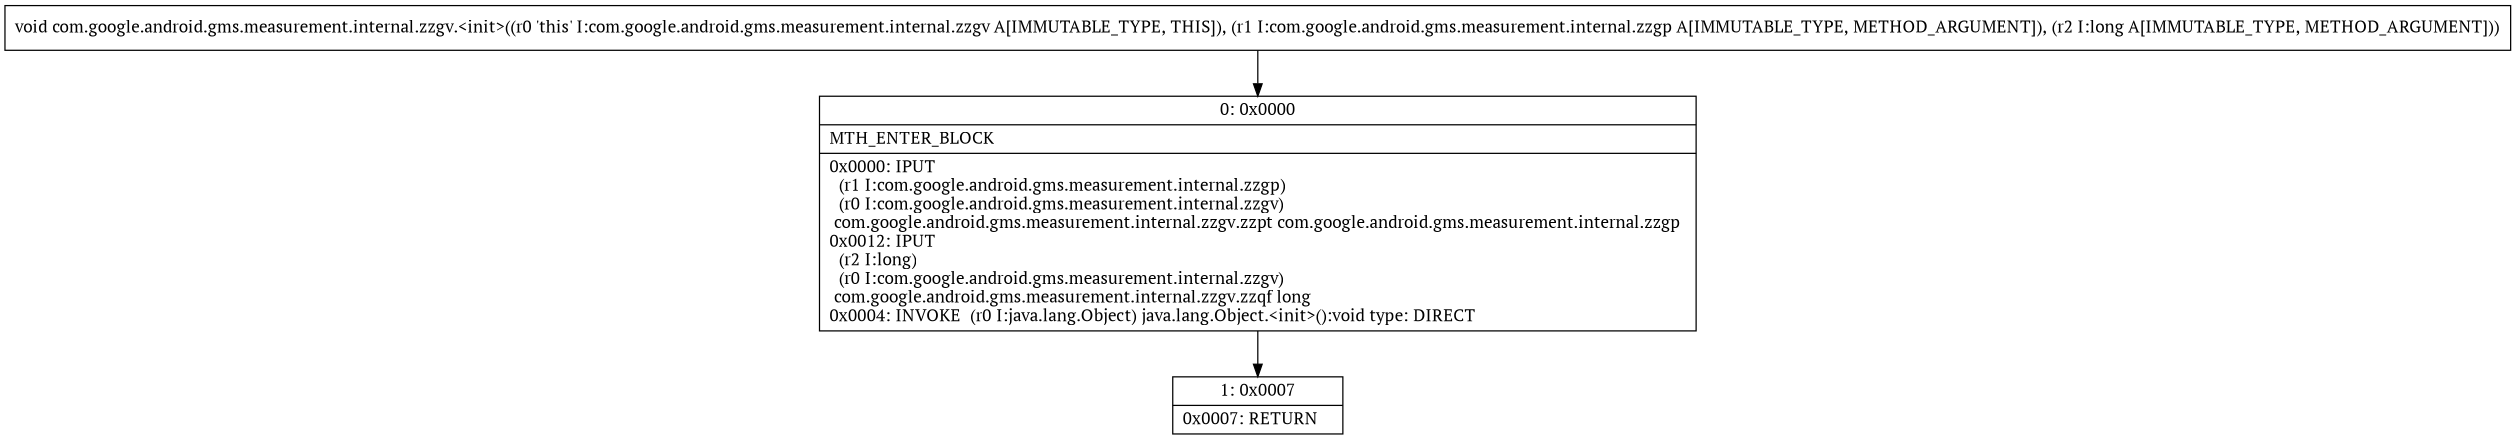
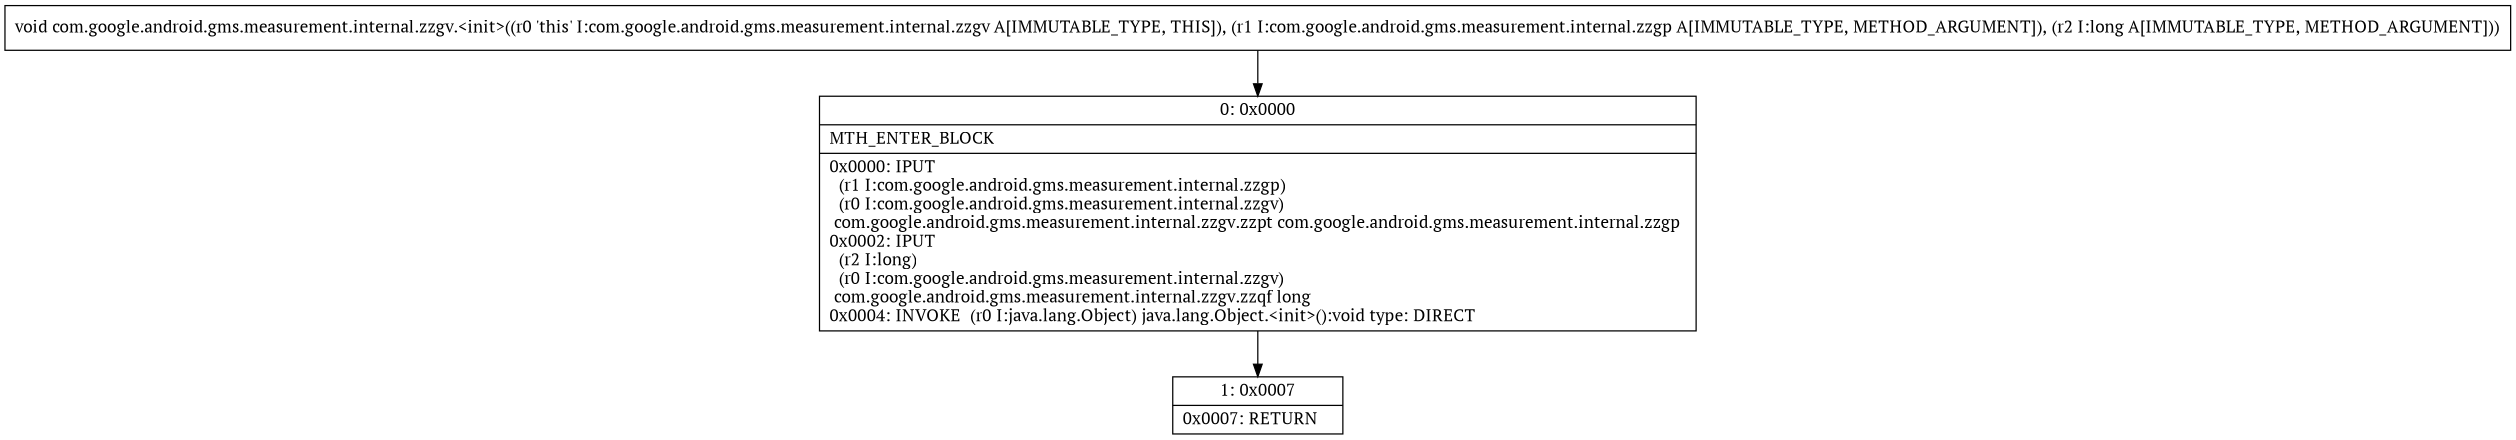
node "0: 0x0000": text "0x0012: IPUT" -> "0x0002: IPUT"
